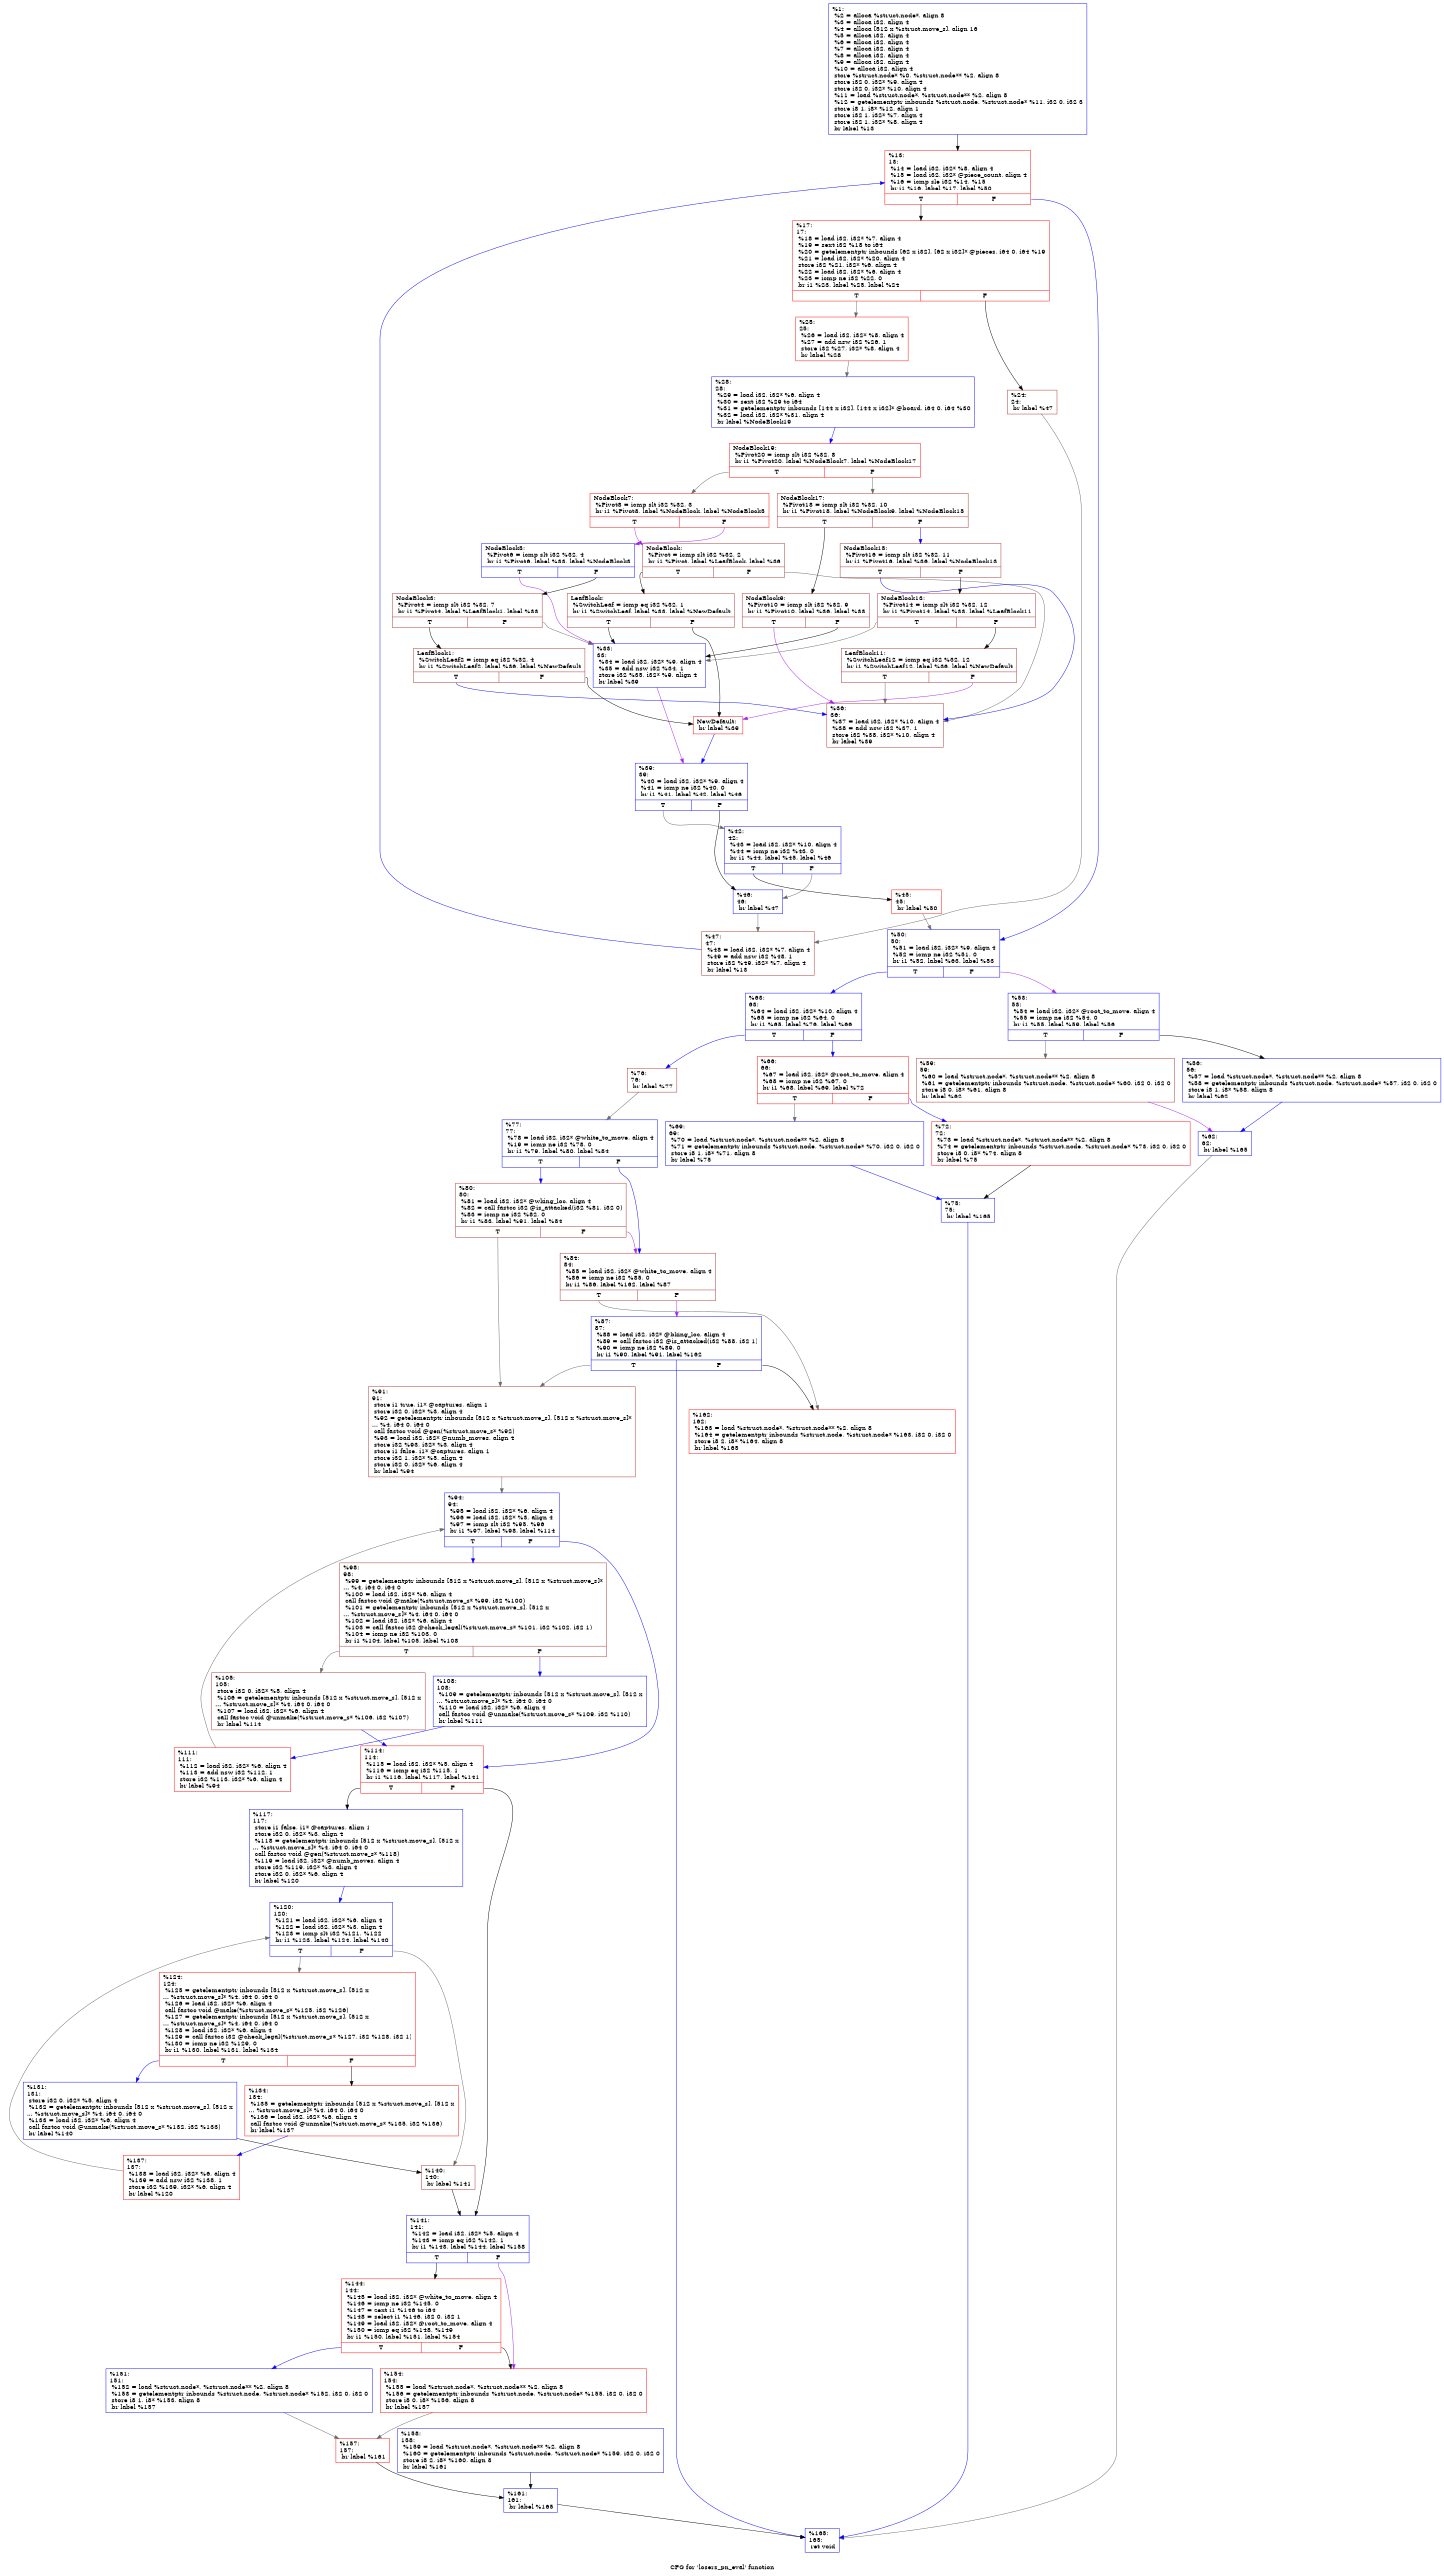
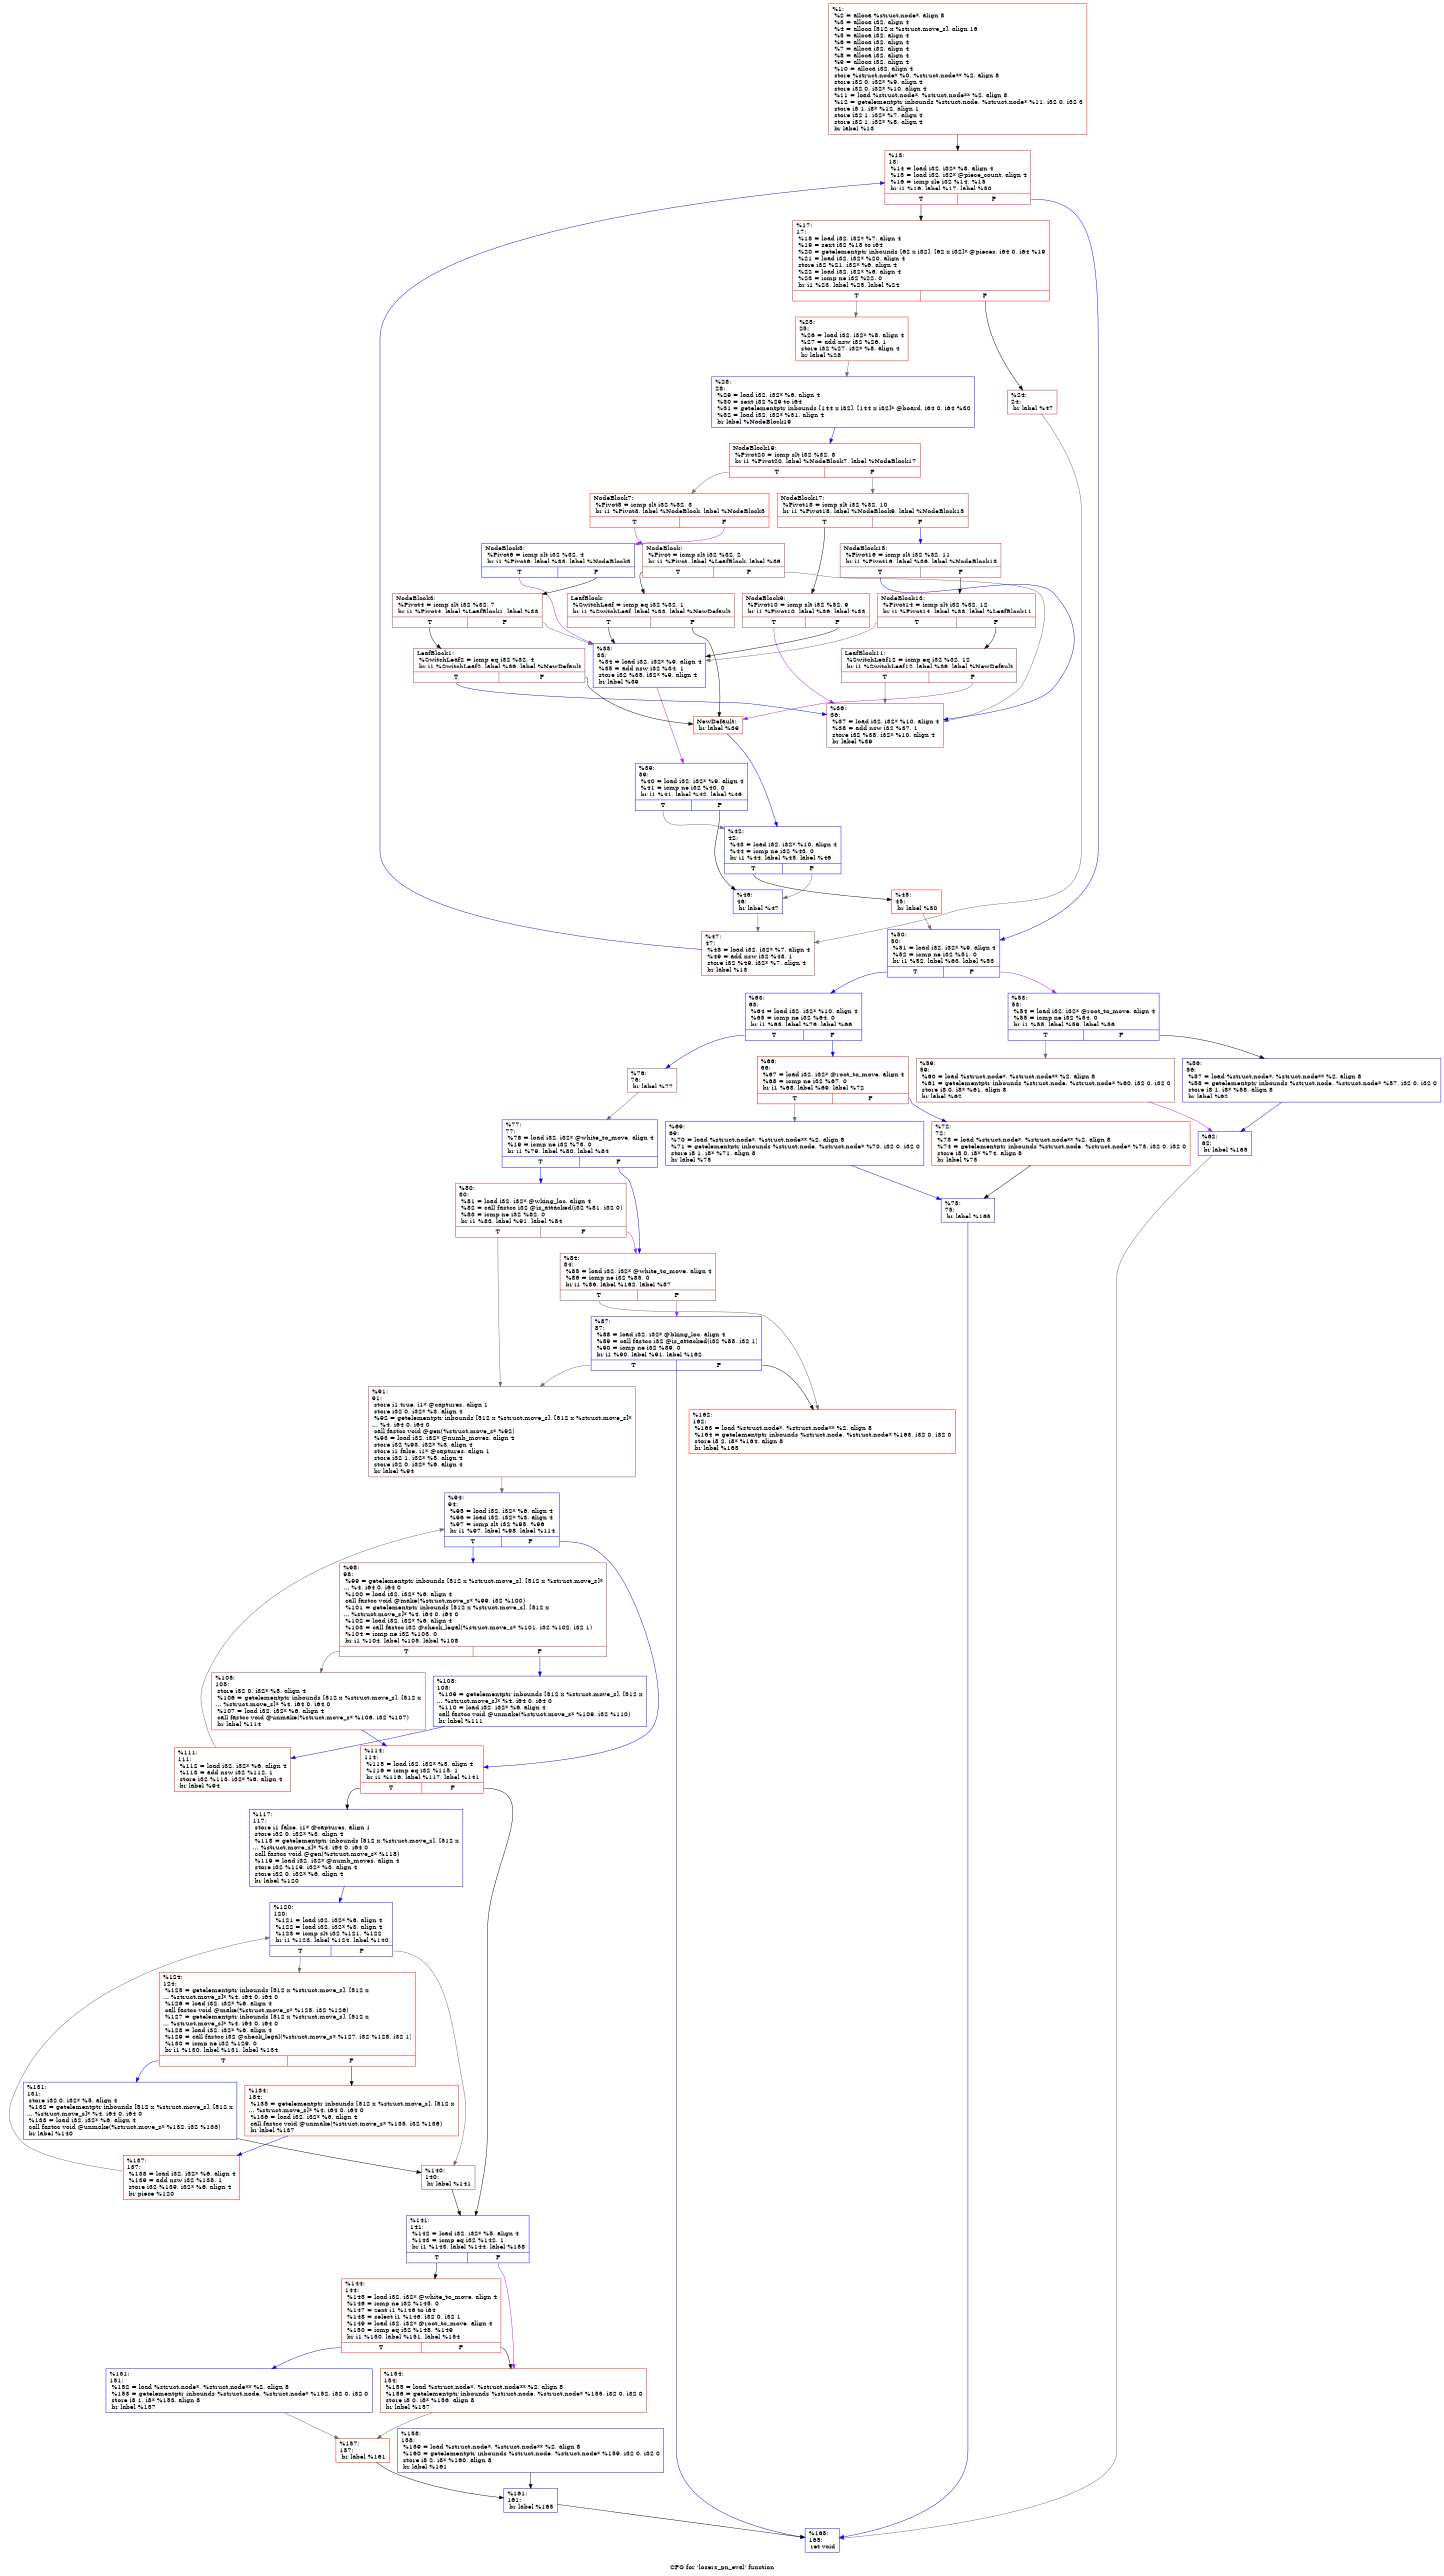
node "%1:": color blue -> red
edge "NewDefault:" -> "%39:": now "NewDefault:" -> "%42:"
node "%137:": text "br label %120" -> "br piece %120"
